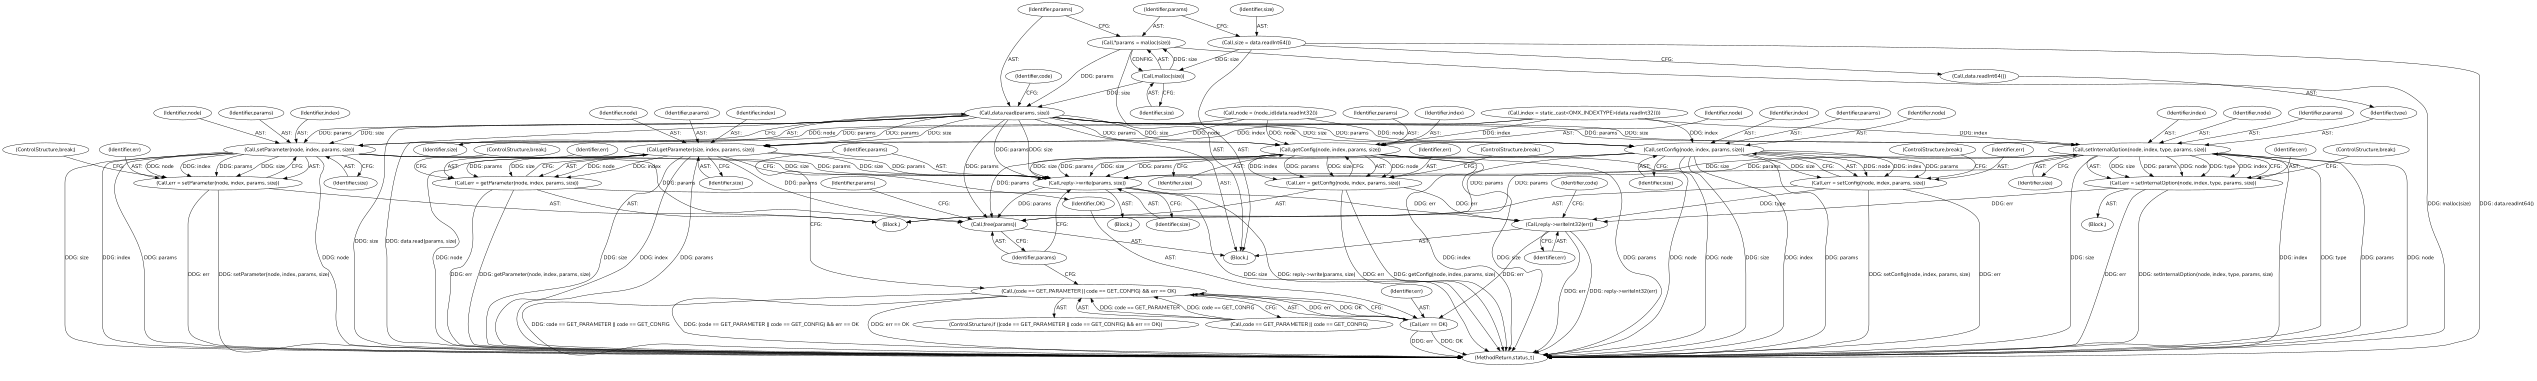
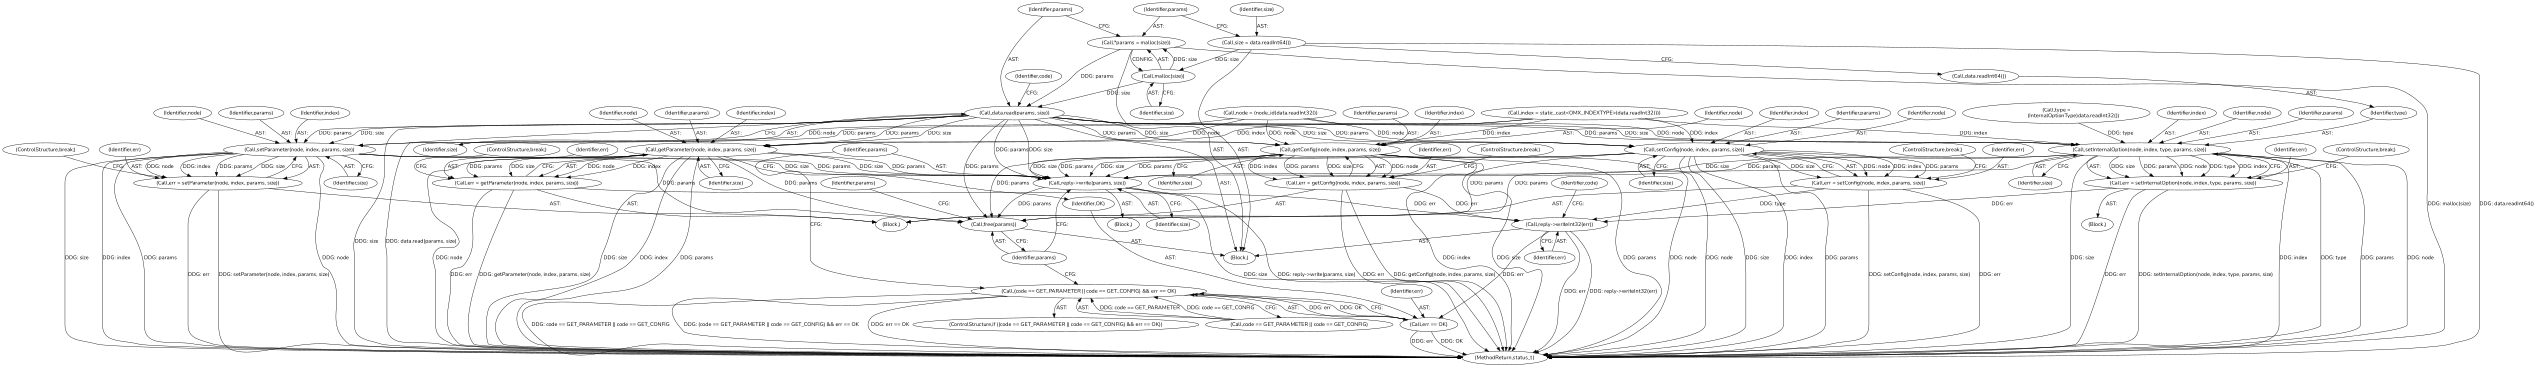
node "(Call,type = (InternalOptionType)data.readInt32())": added
edge "(Call,node = (node_id)data.readInt32())" -> "(Call,setInternalOption(node, index, type, params, size))": added, label "DDG: node"
node "(Call,getParameter(size, index, params, size))": label "(Call,getParameter(size, index, params, size))" -> "(Call,getParameter(node, index, params, size))"
